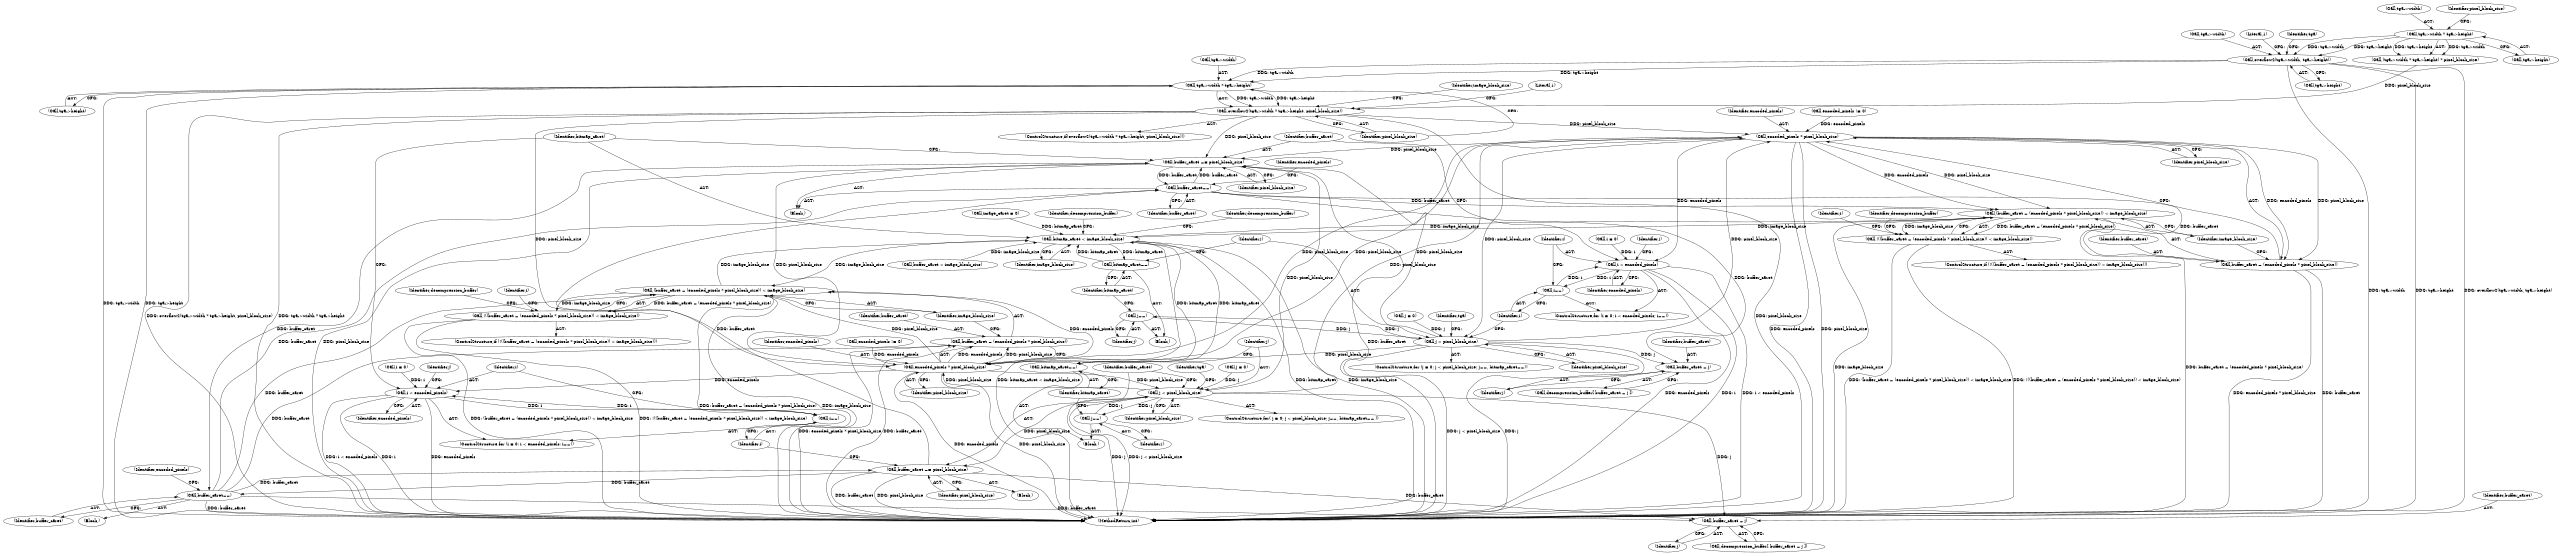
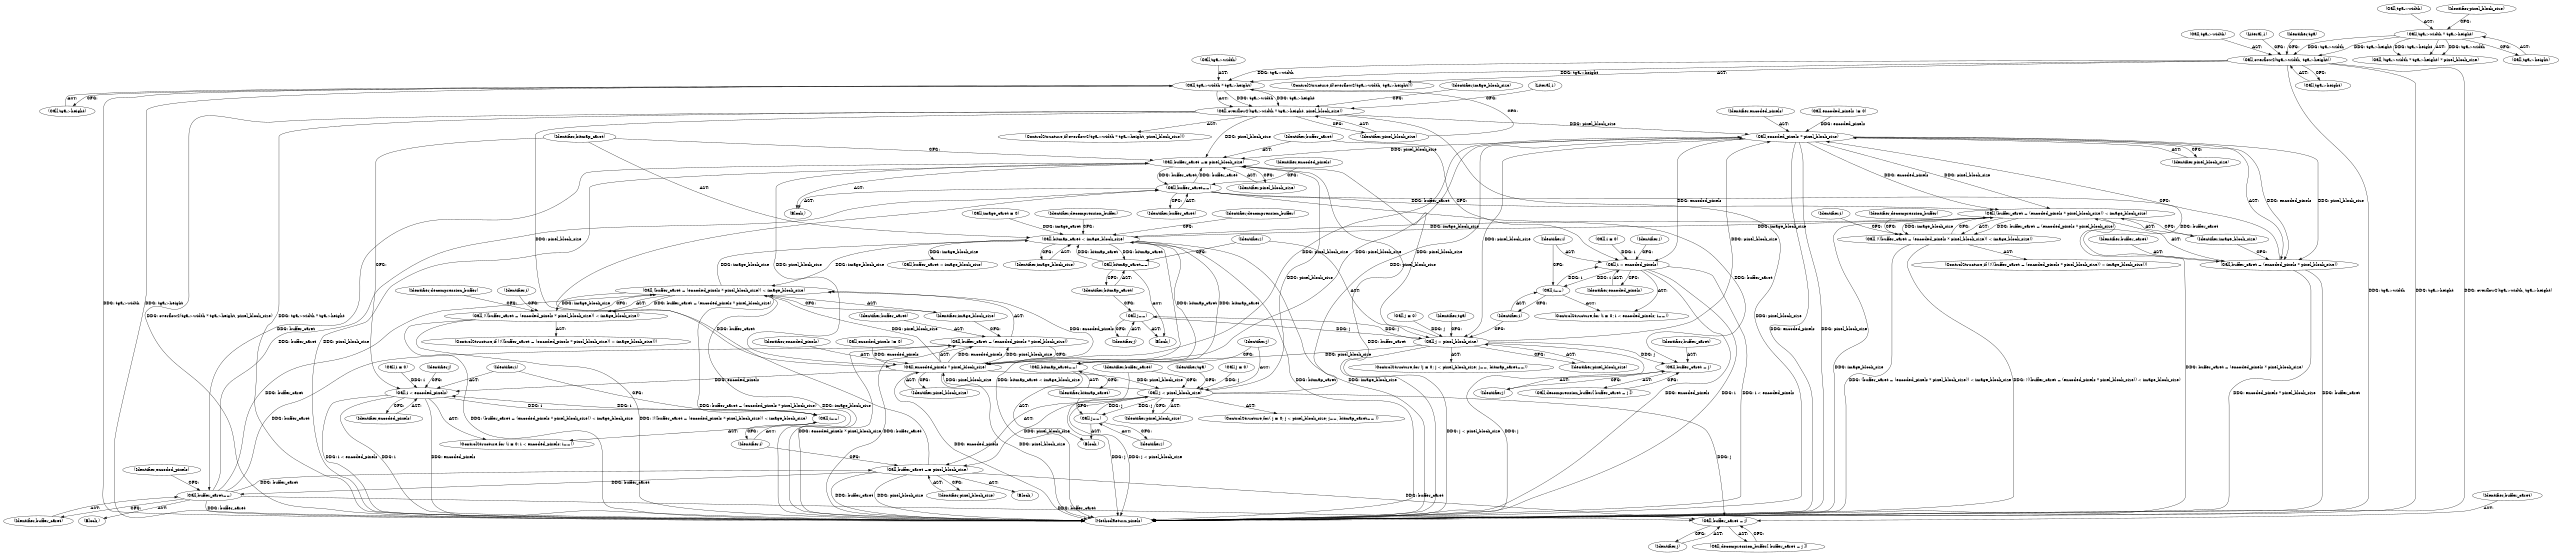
node "(ControlStructure,if(overflow2(tga->width, tga->height)))": added
edge "(Call,(tga->width * tga->height) * pixel_block_size)" -> "(Call,overflow2(tga->width * tga->height, pixel_block_size))": removed, label "DDG: pixel_block_size"
edge "(Call,image_caret = 0)" -> "(Call,bitmap_caret < image_block_size)": label "DDG: bitmap_caret" -> "DDG: image_caret"
edge "(Call,buffer_caret < image_block_size)" -> "(Call,bitmap_caret < image_block_size)": reversed
node "(MethodReturn,int)": label "(MethodReturn,int)" -> "(MethodReturn,pixels)"
